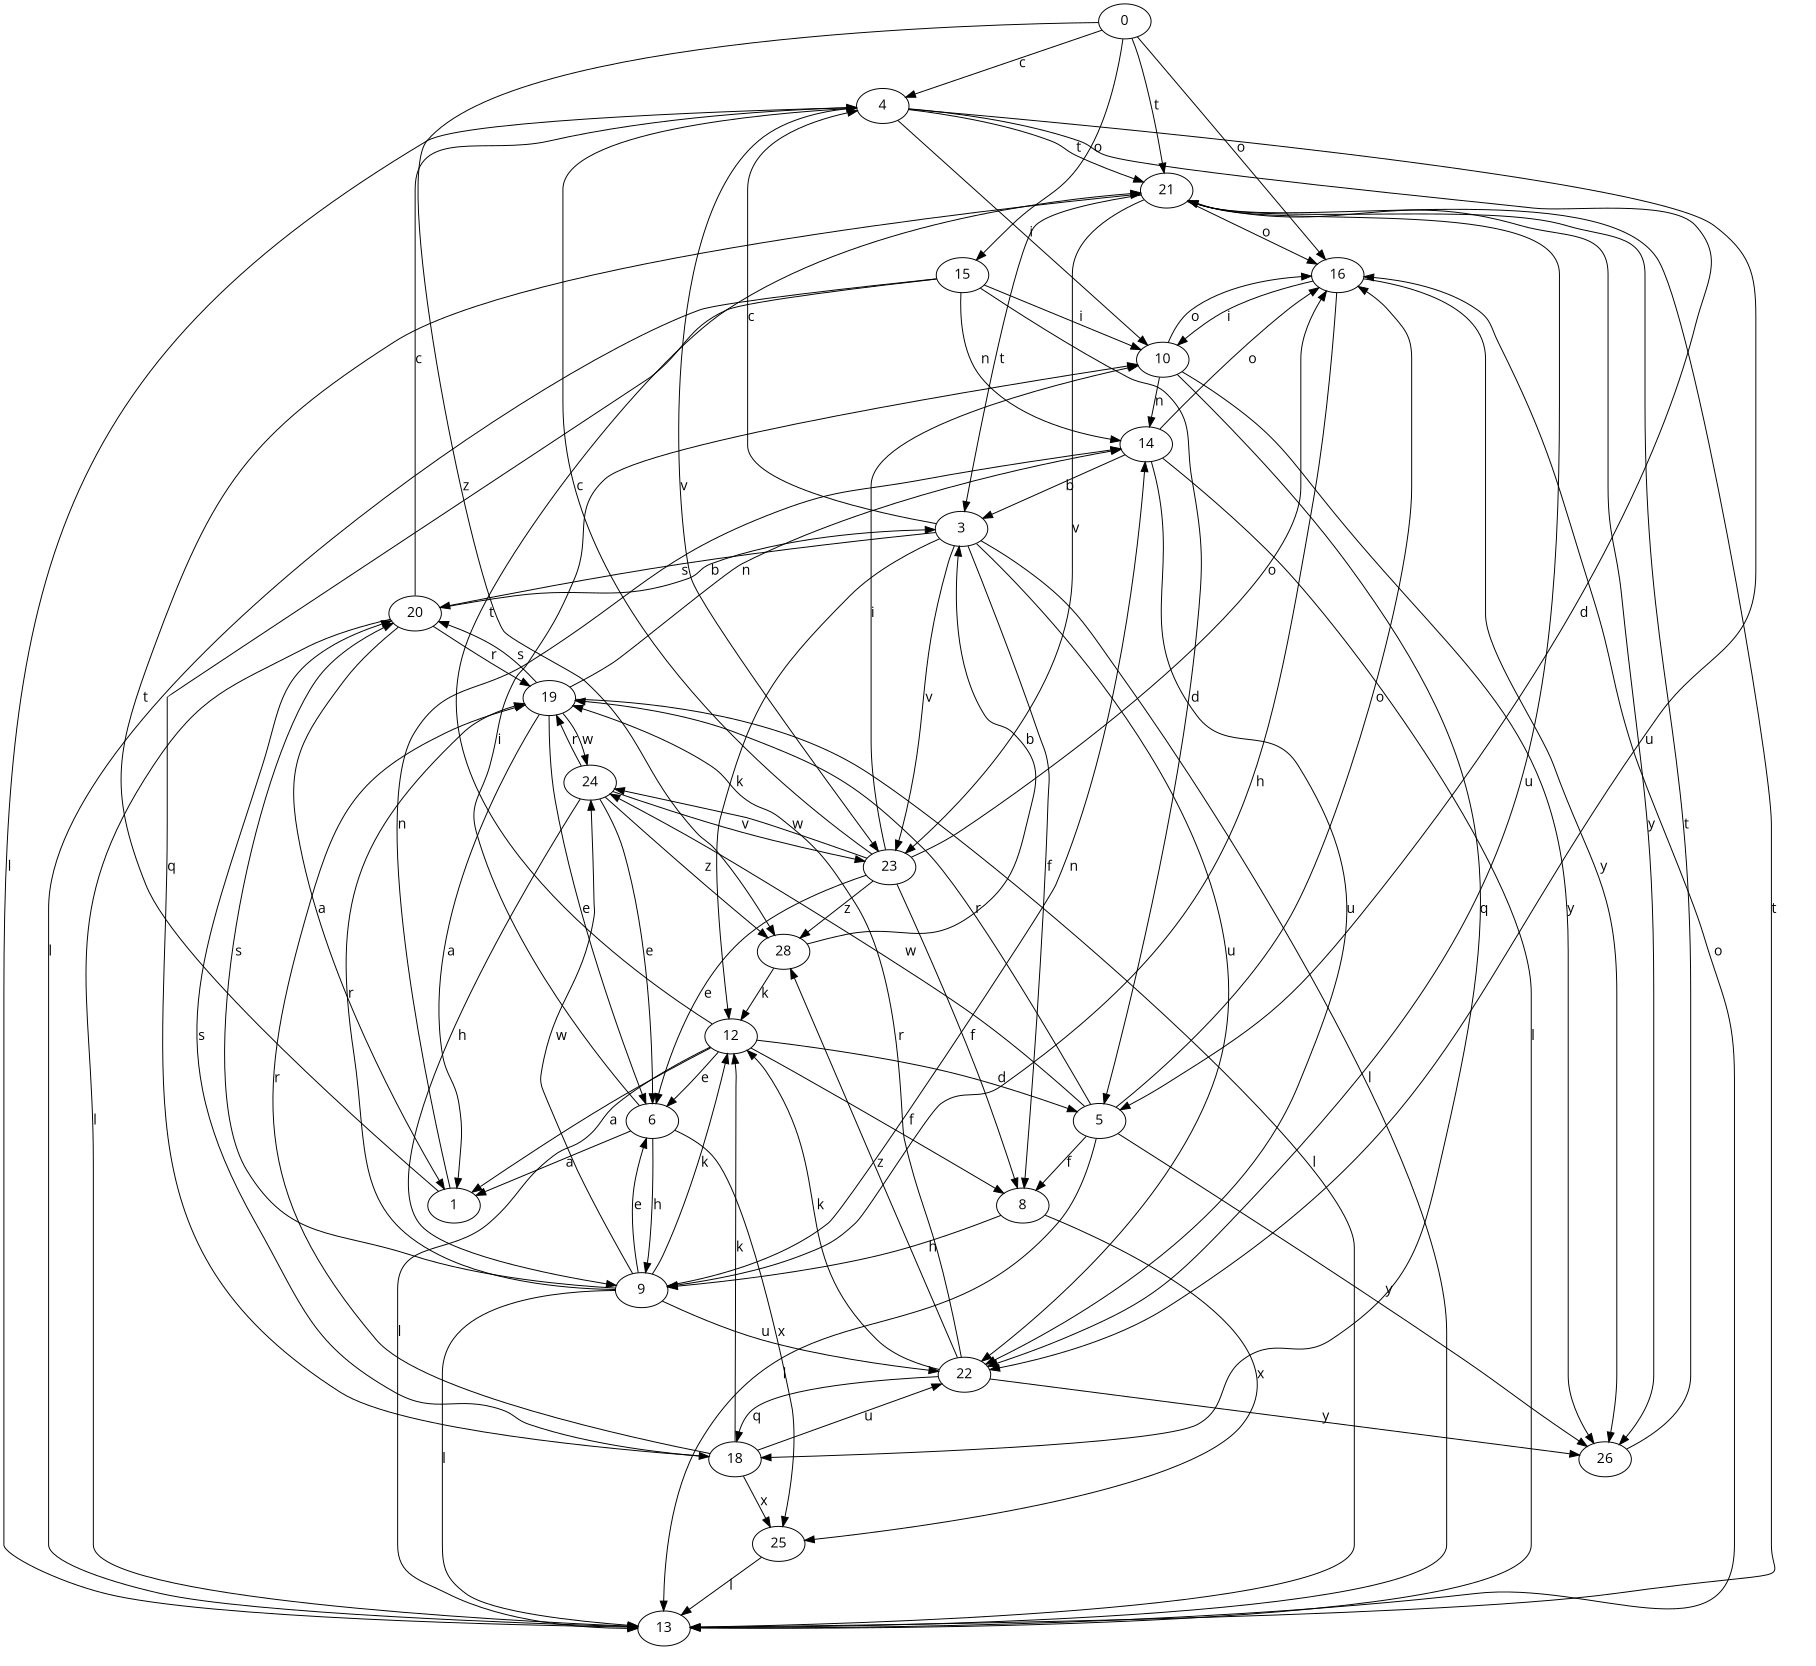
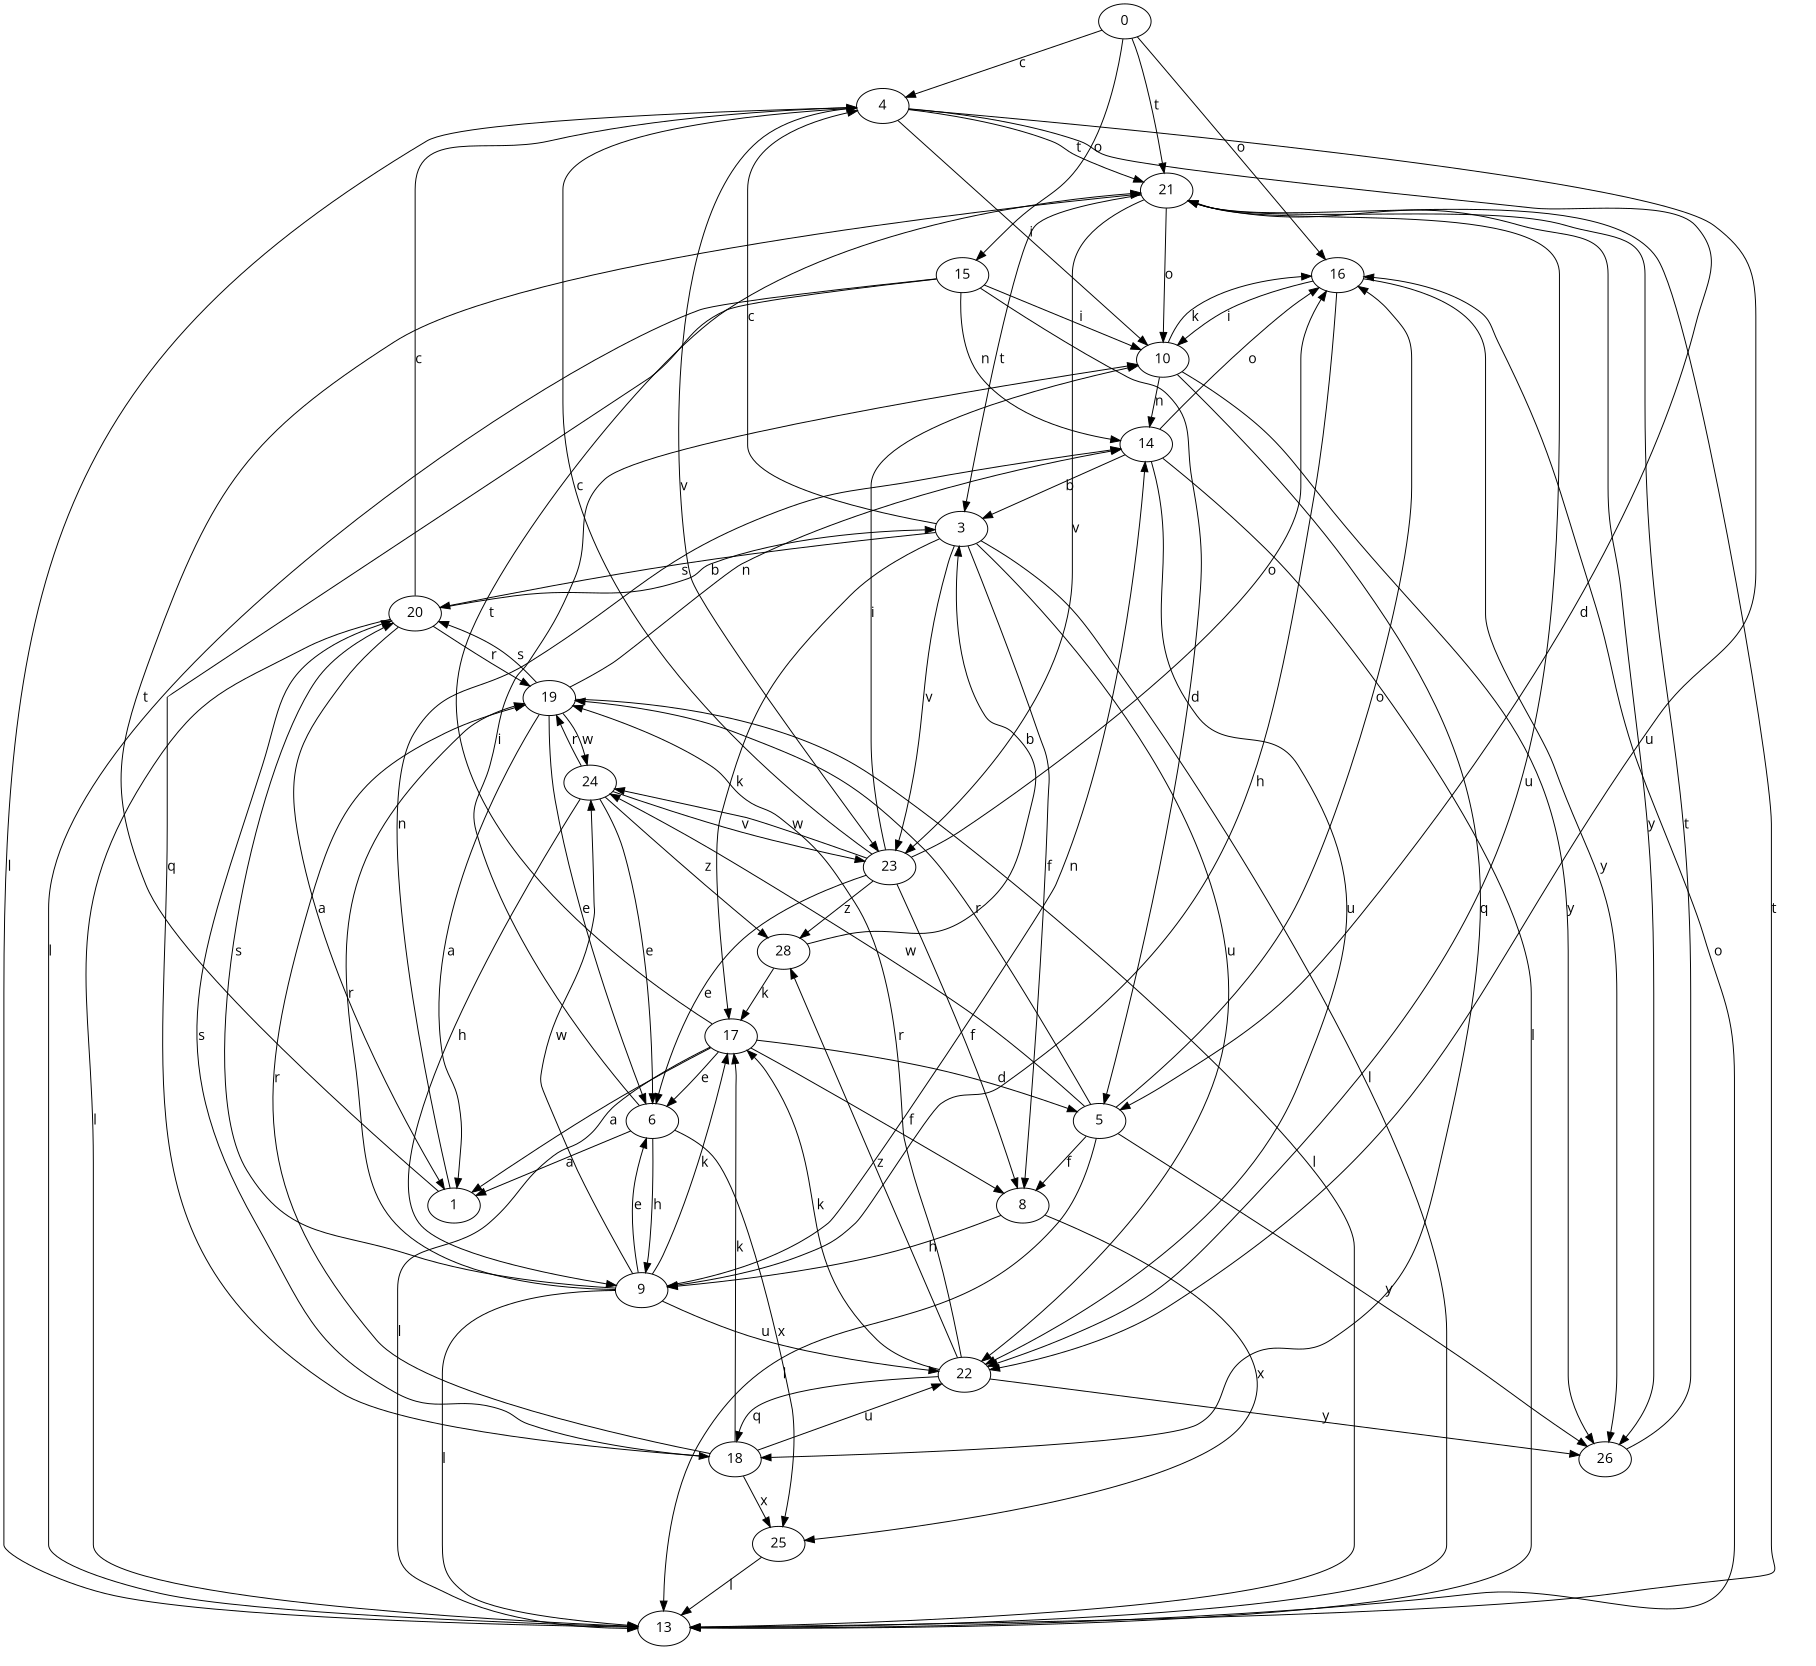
edge "21" -> "16": now "21" -> "10"
edge "0" -> "28": removed, label "z"
edge "10" -> "16": label "o" -> "k"
node "12": label "12" -> "17"
